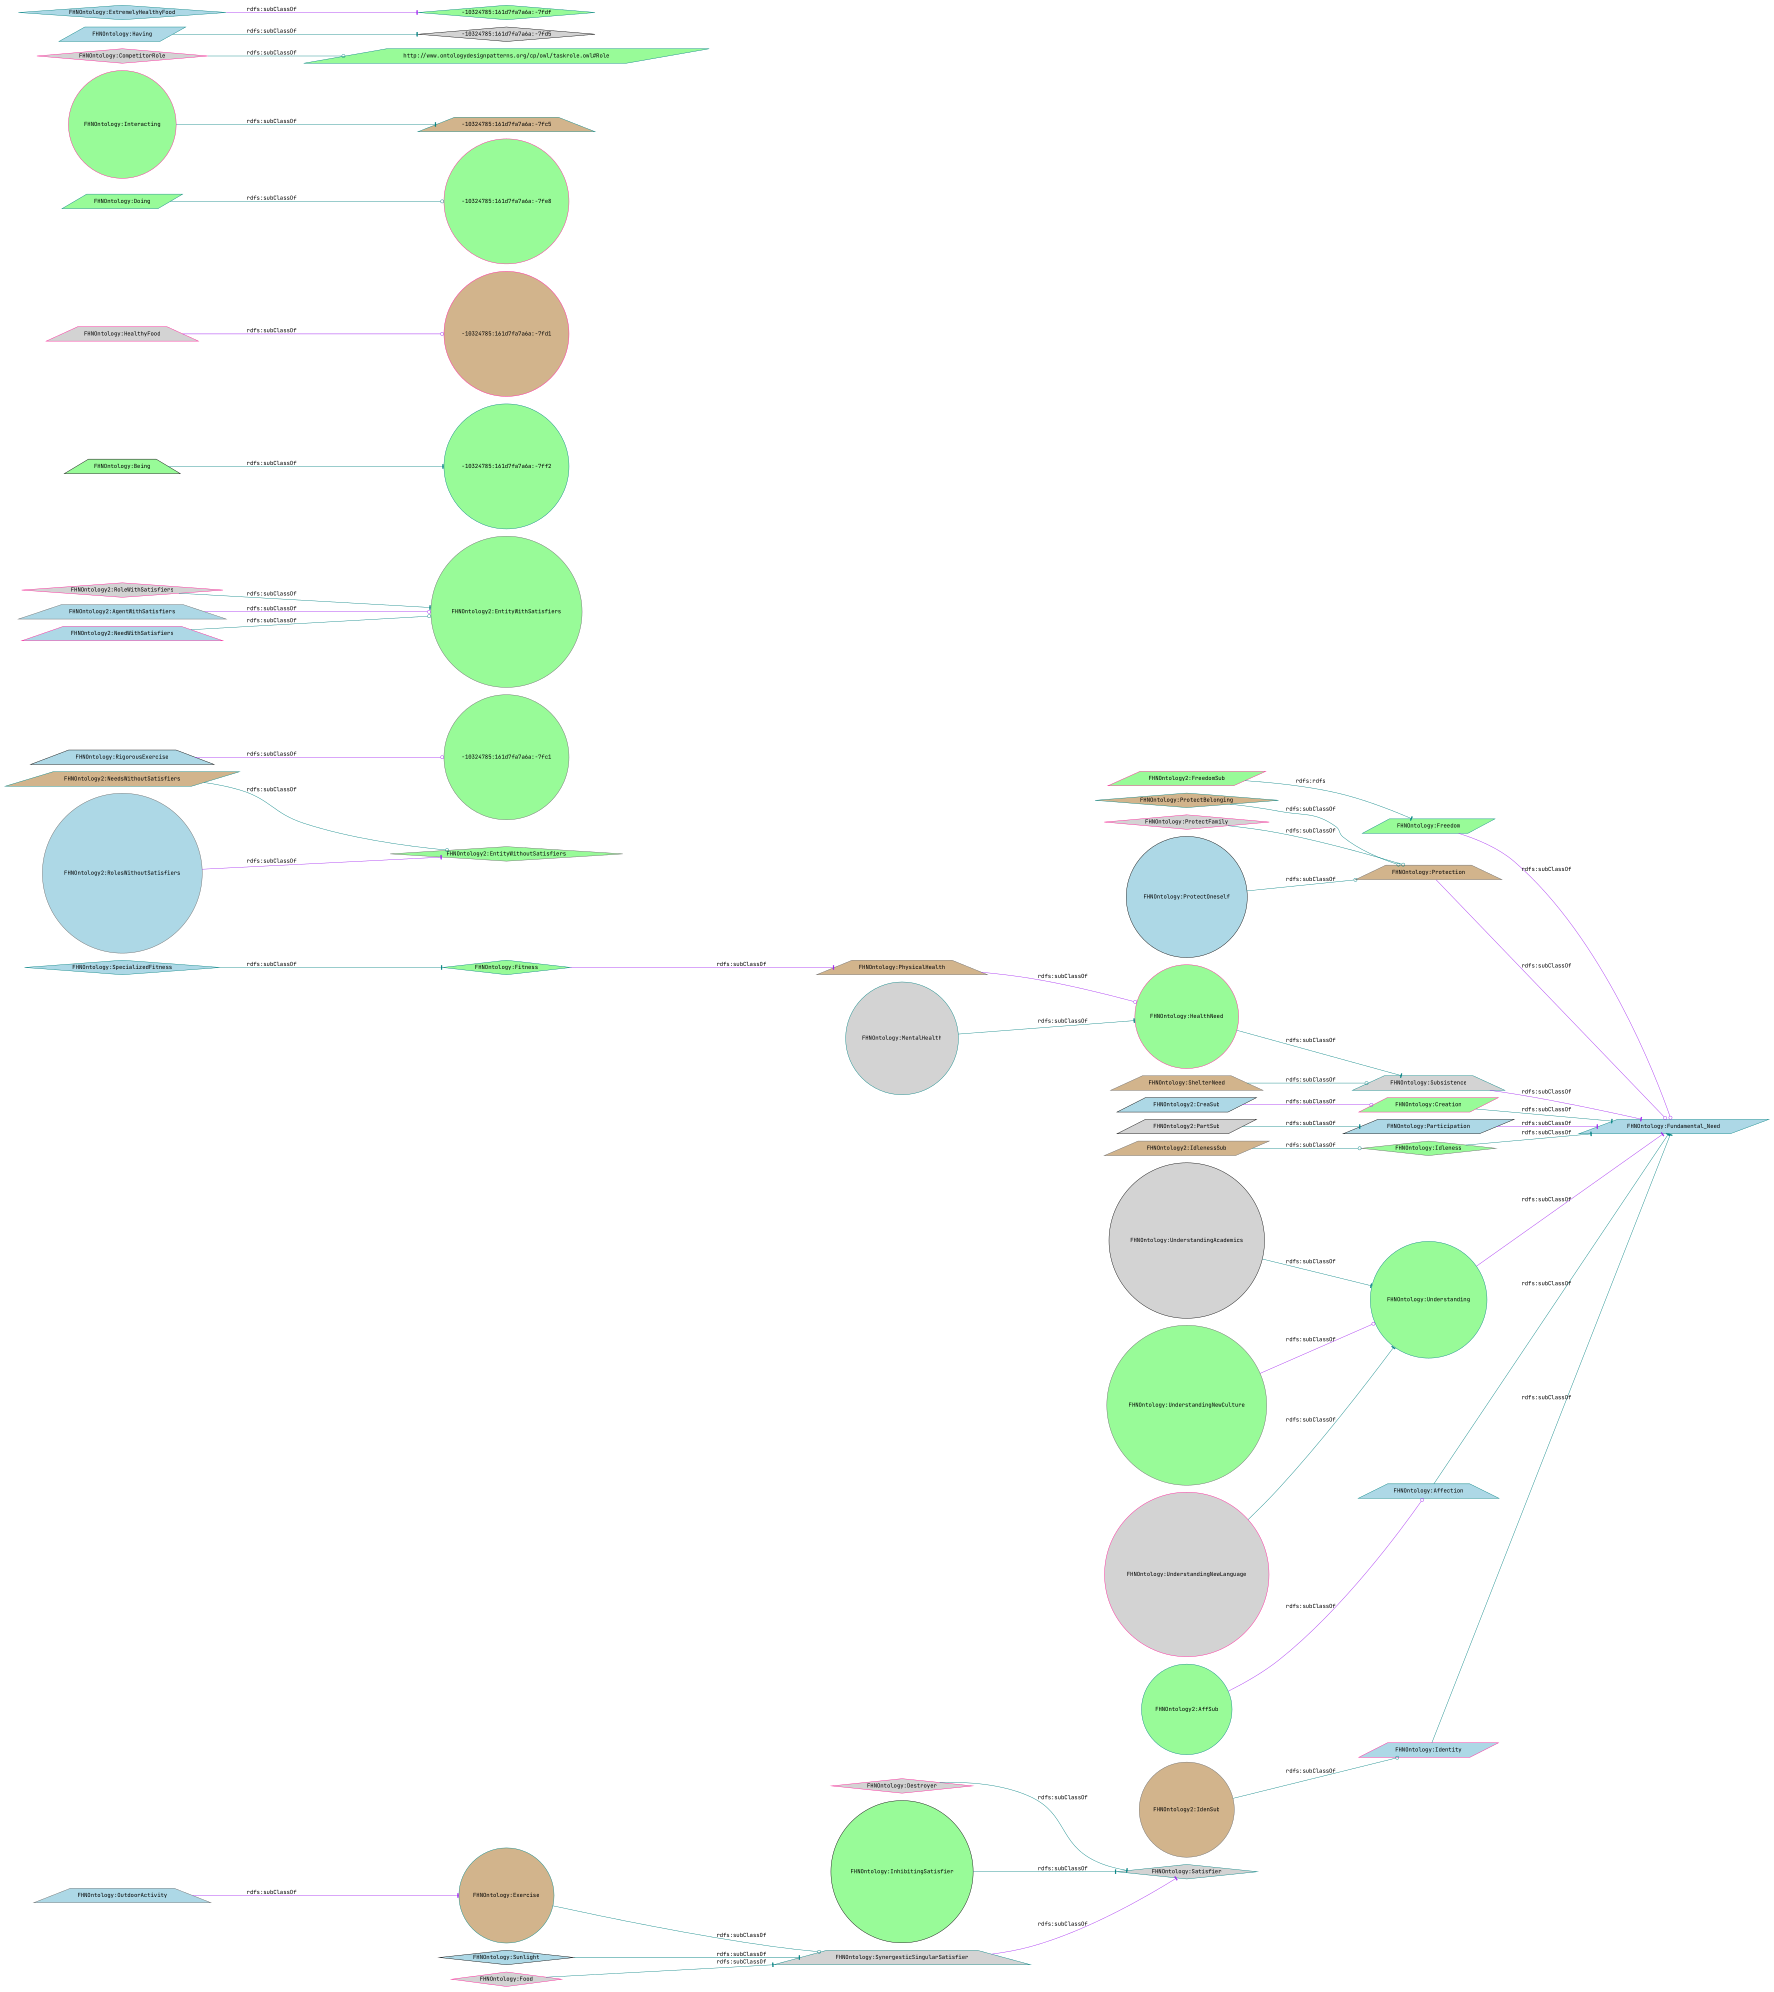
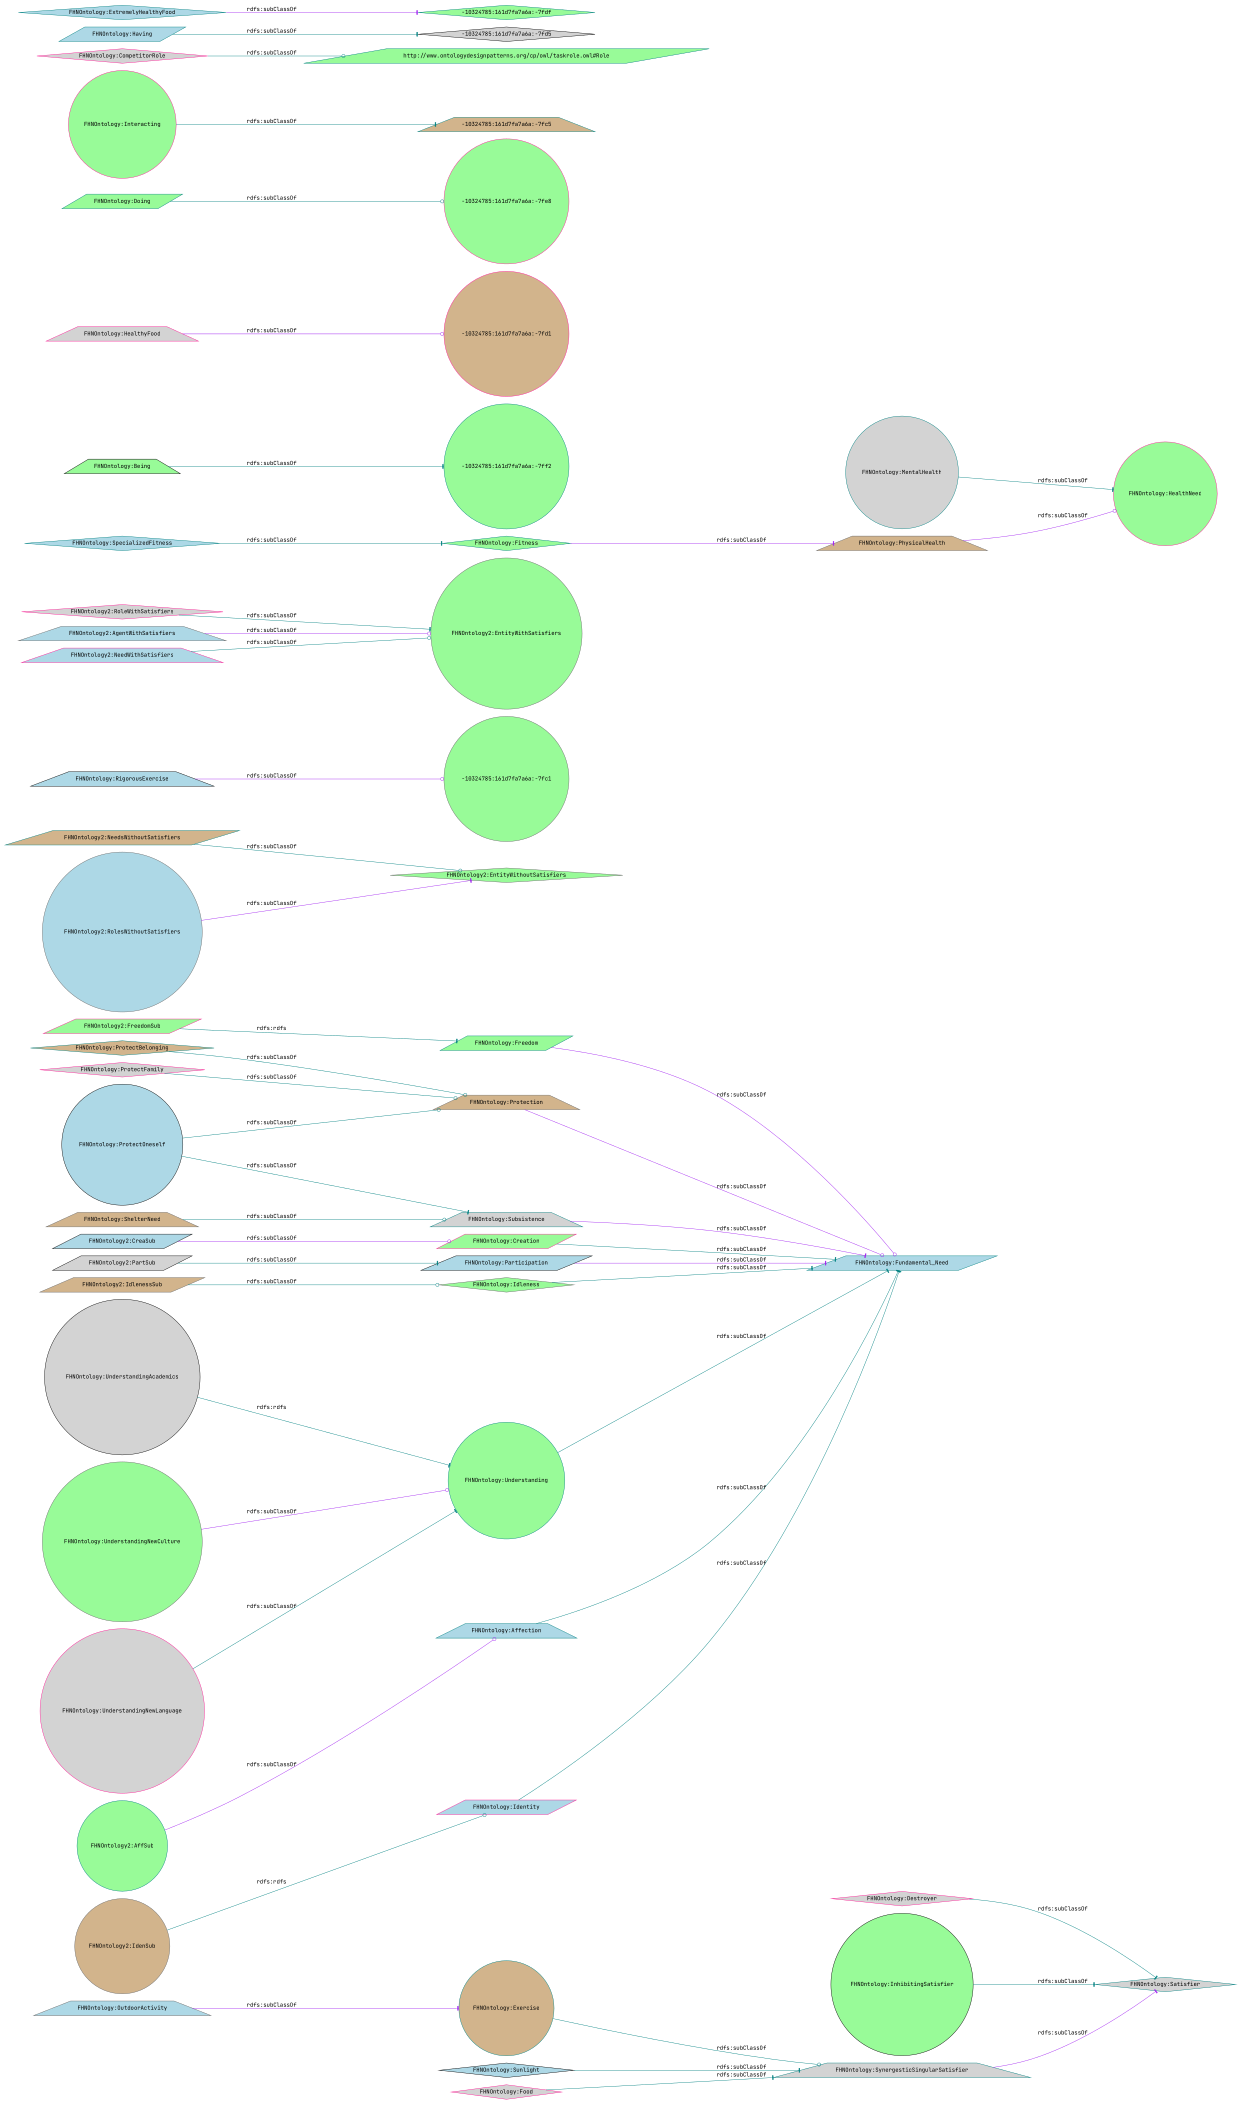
edge "FHNOntology:HealthNeed" -> "FHNOntology:Subsistence": now "FHNOntology:ProtectOneself" -> "FHNOntology:Subsistence"
edge "FHNOntology:Understanding" -> "FHNOntology:Fundamental_Need": color purple -> teal
edge "FHNOntology:UnderstandingAcademics" -> "FHNOntology:Understanding": label "rdfs:subClassOf" -> "rdfs:rdfs"
edge "FHNOntology2:IdenSub" -> "FHNOntology:Identity": label "rdfs:subClassOf" -> "rdfs:rdfs"
